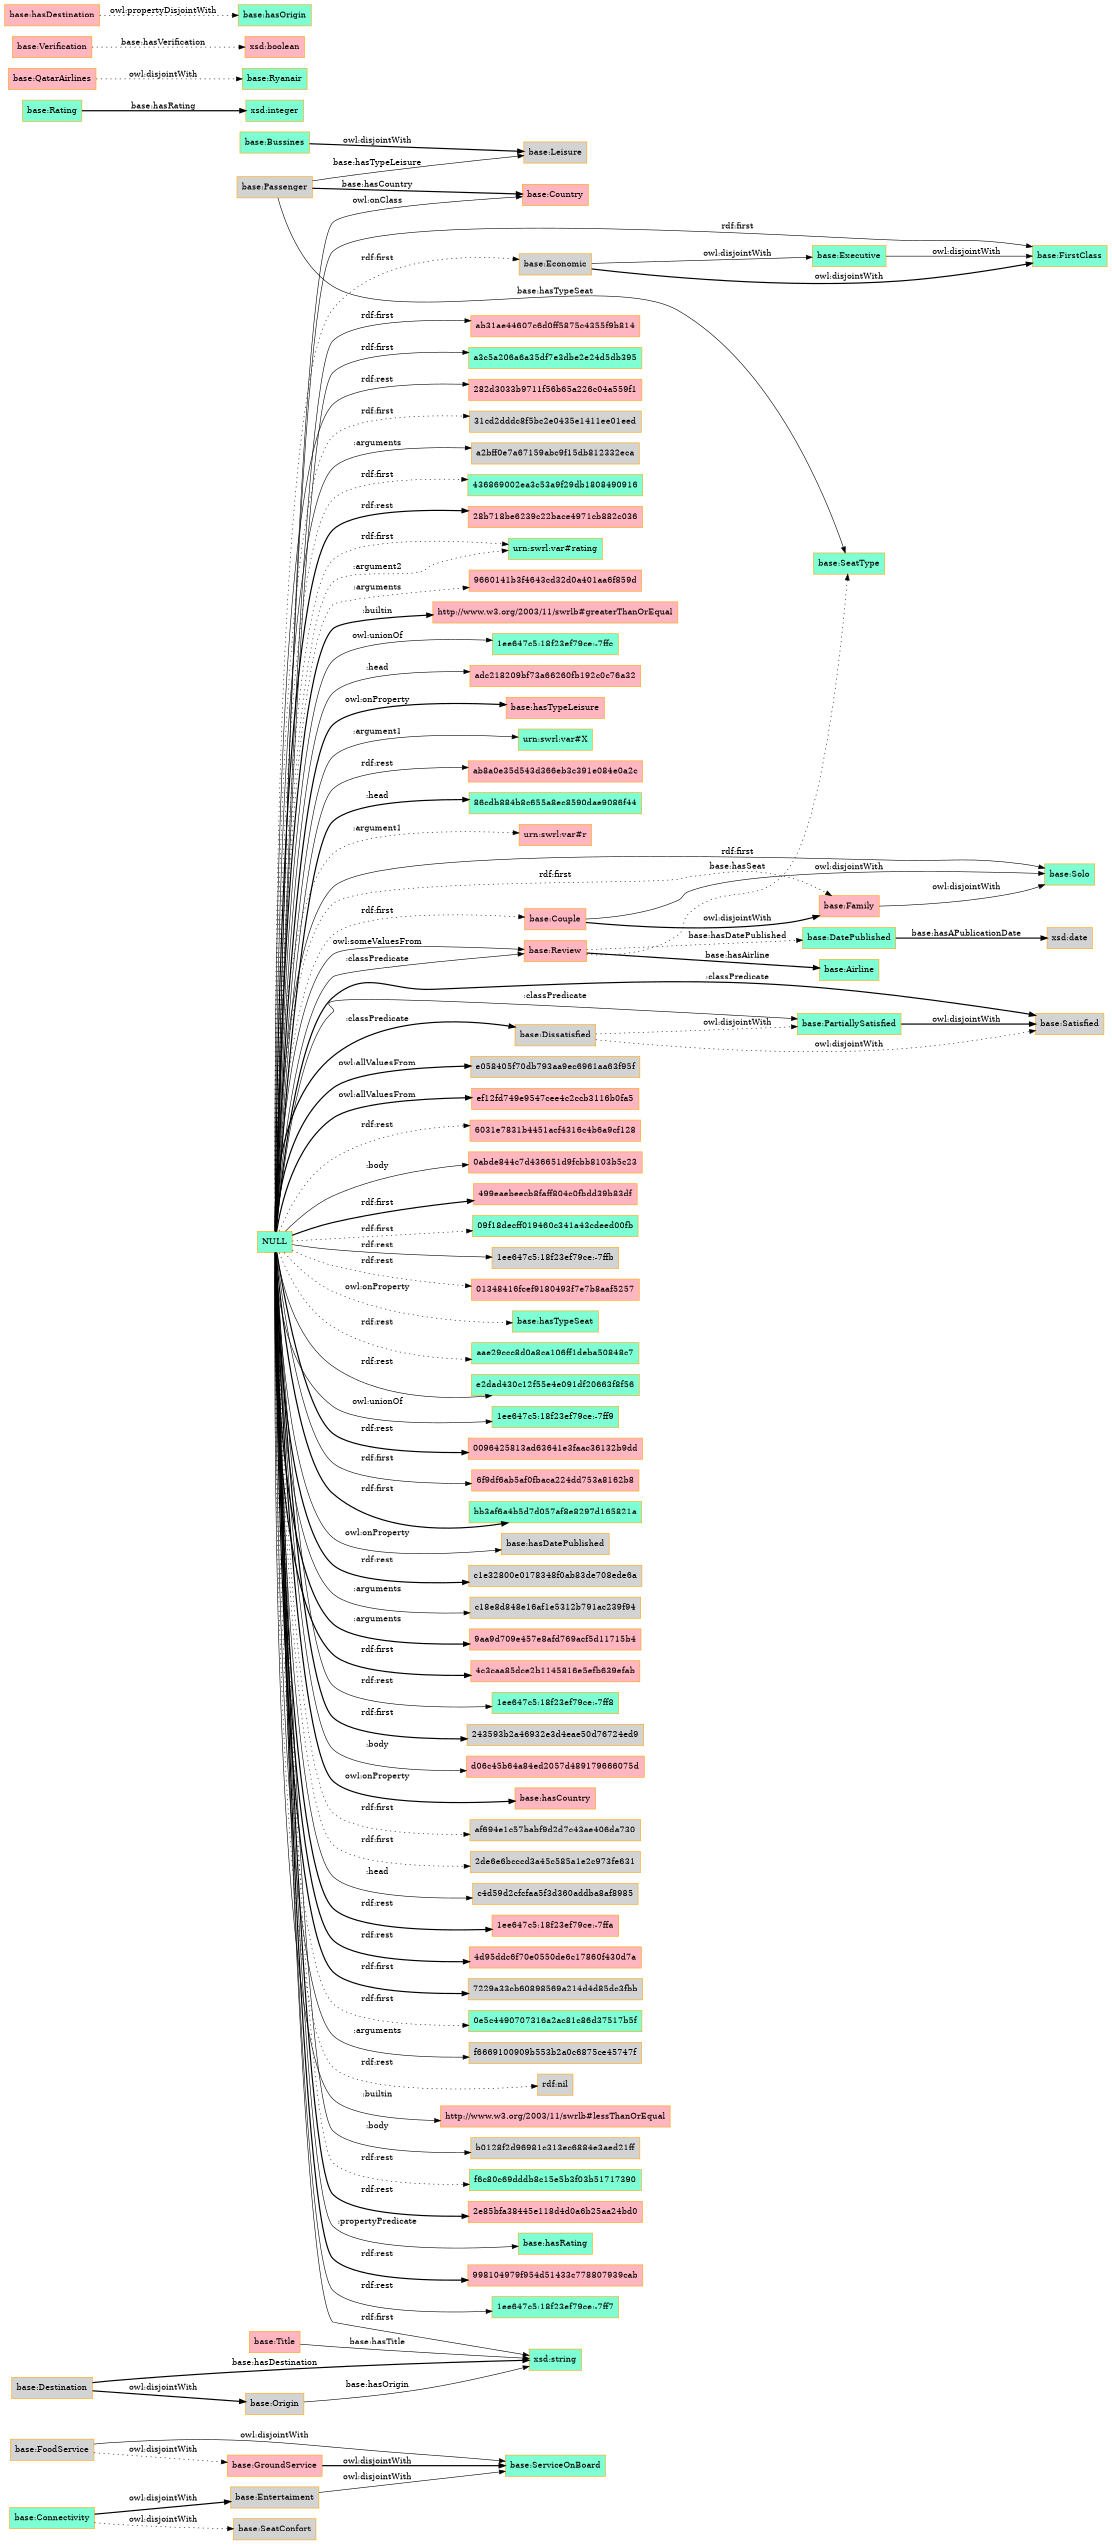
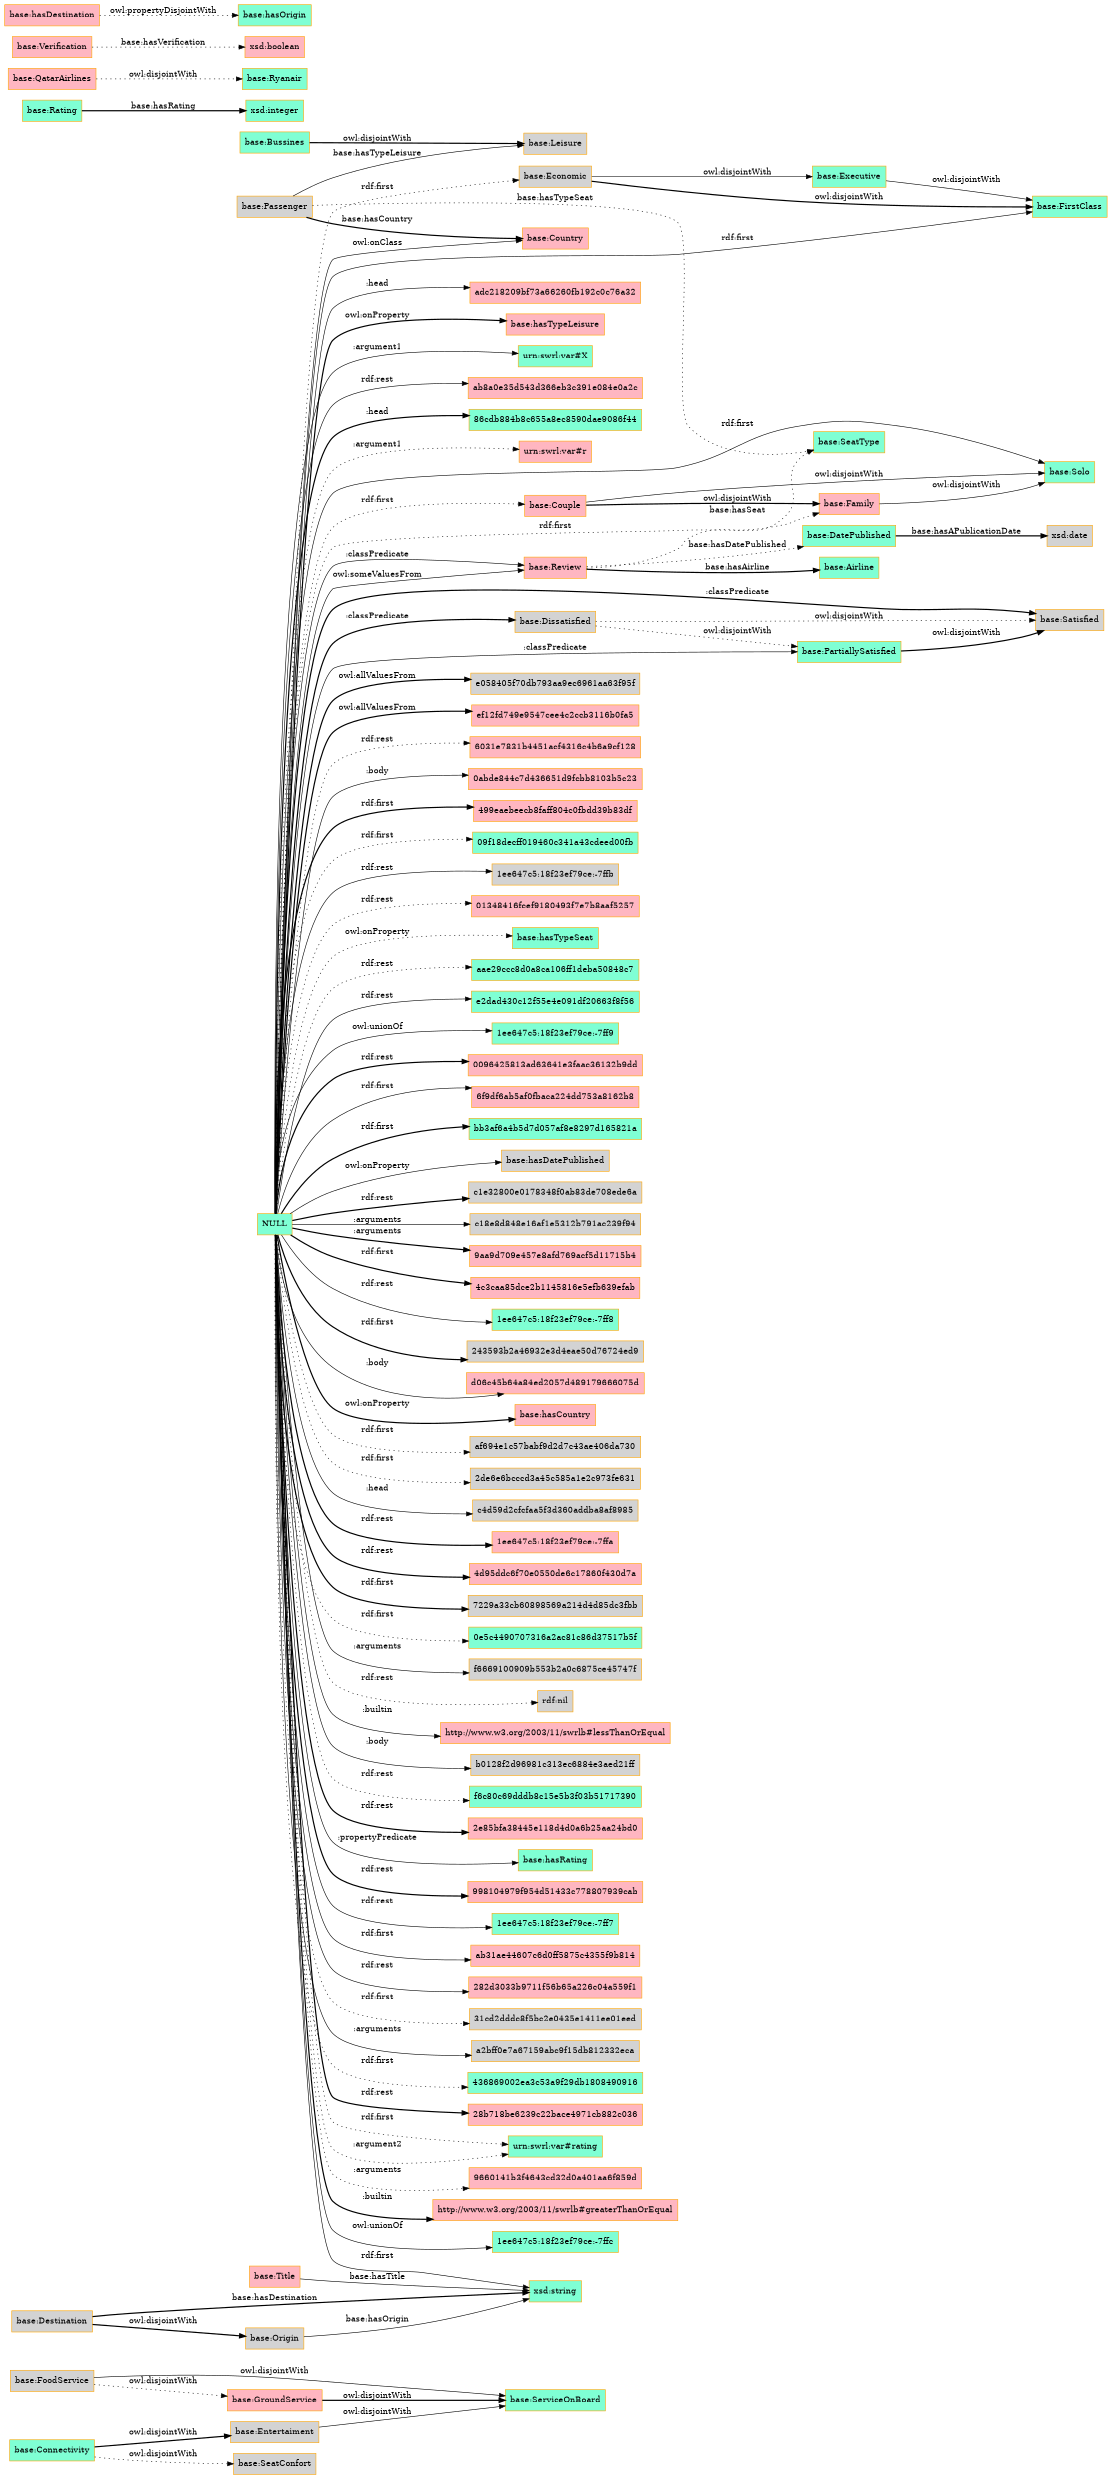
edge "base:Passenger" -> "base:SeatType": style solid -> dotted
node "a3c5a206a6a35df7e3dbe2e24d5db395": removed
